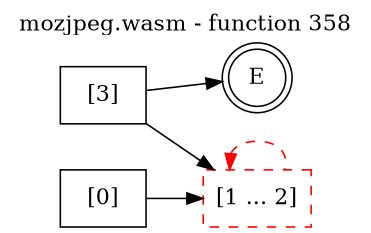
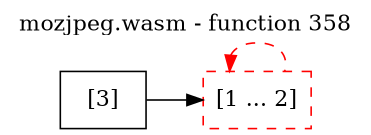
node "E": removed
node "[0]": removed
